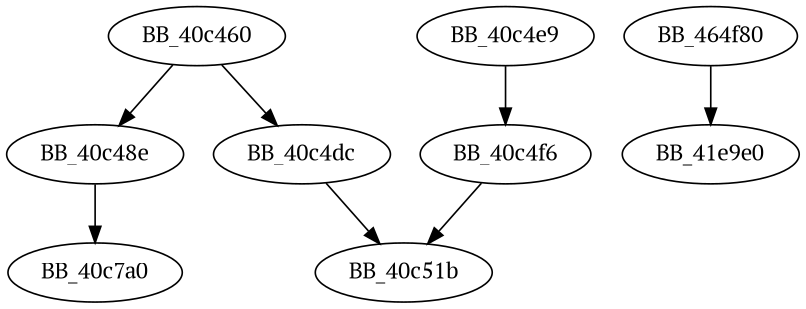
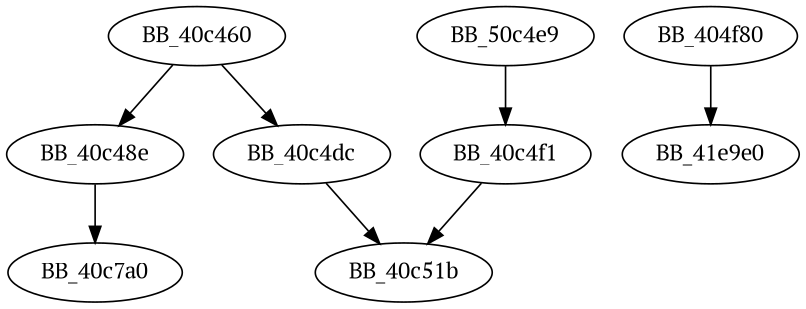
node "BB_40c4e9": label "BB_40c4e9" -> "BB_50c4e9"
node "BB_464f80": label "BB_464f80" -> "BB_404f80"
node "BB_40c4f6": label "BB_40c4f6" -> "BB_40c4f1"
